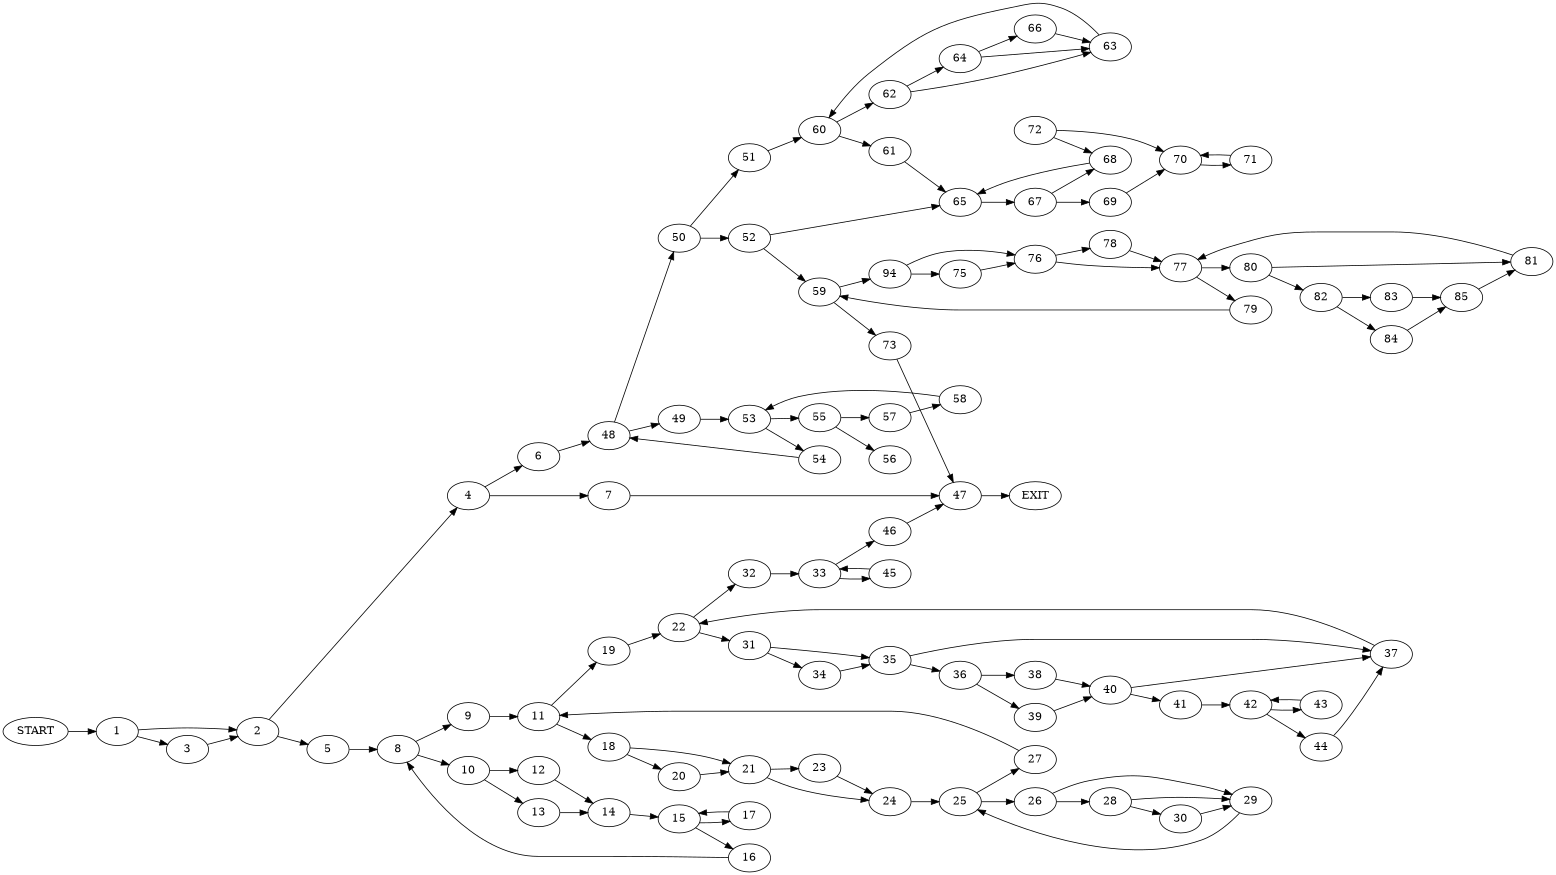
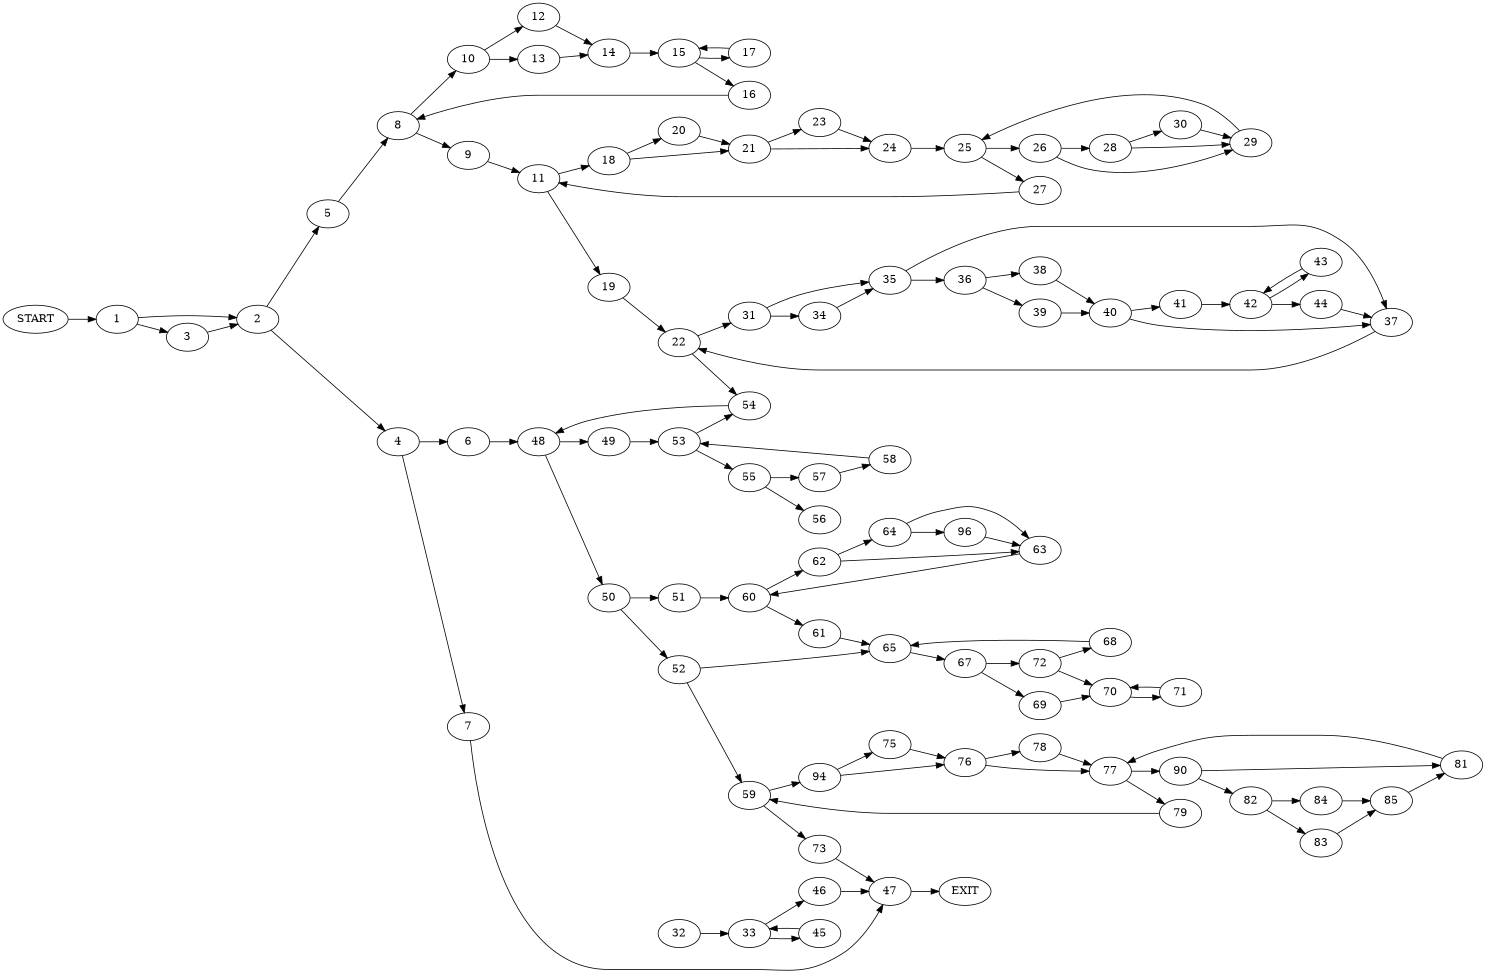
node "66": label "66" -> "96"
edge "67" -> "68": now "67" -> "72"
node "80": label "80" -> "90"
edge "22" -> "32": now "22" -> "54"
